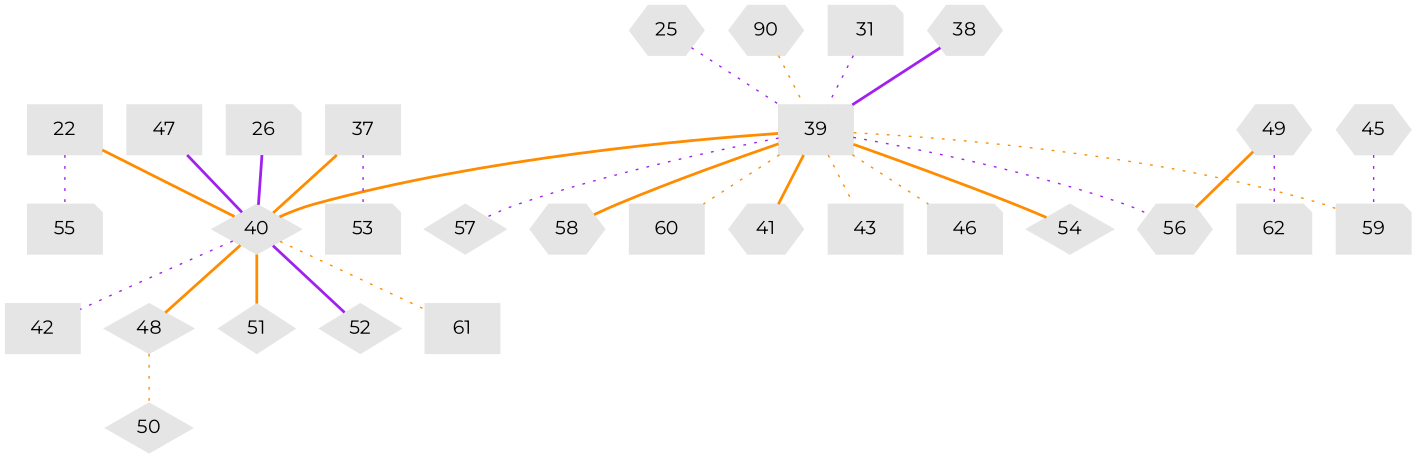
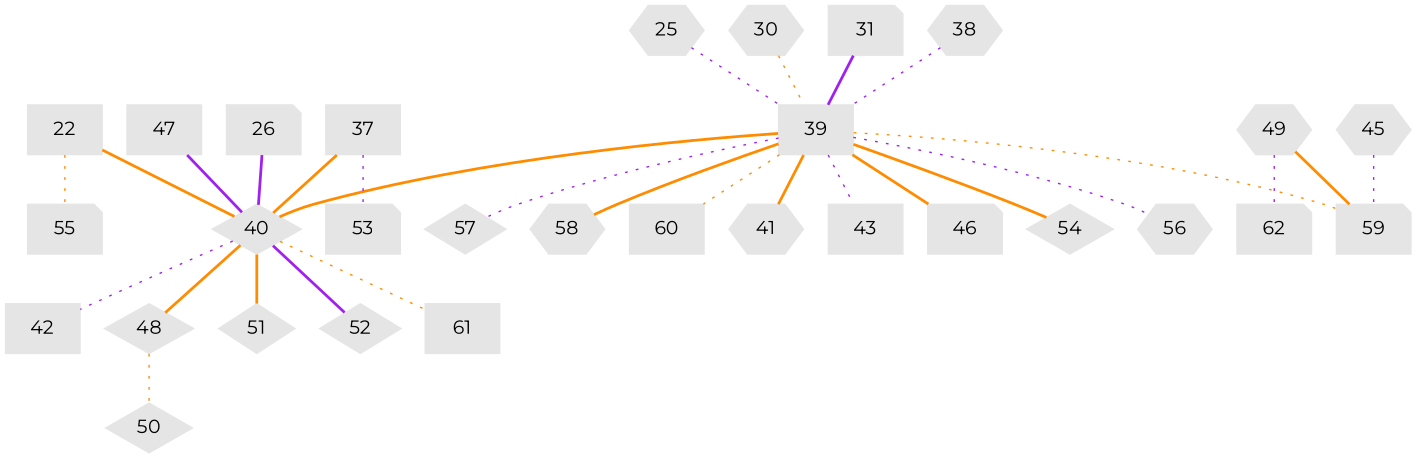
node "90": label "90" -> "30"
edge "38" -- "39": style bold -> dotted
edge "31" -- "39": style dotted -> bold
edge "39" -- "46": style dotted -> bold
edge "22" -- "55": color purple -> darkorange
edge "39" -- "43": color darkorange -> purple
edge "49" -- "56": now "49" -- "59"
